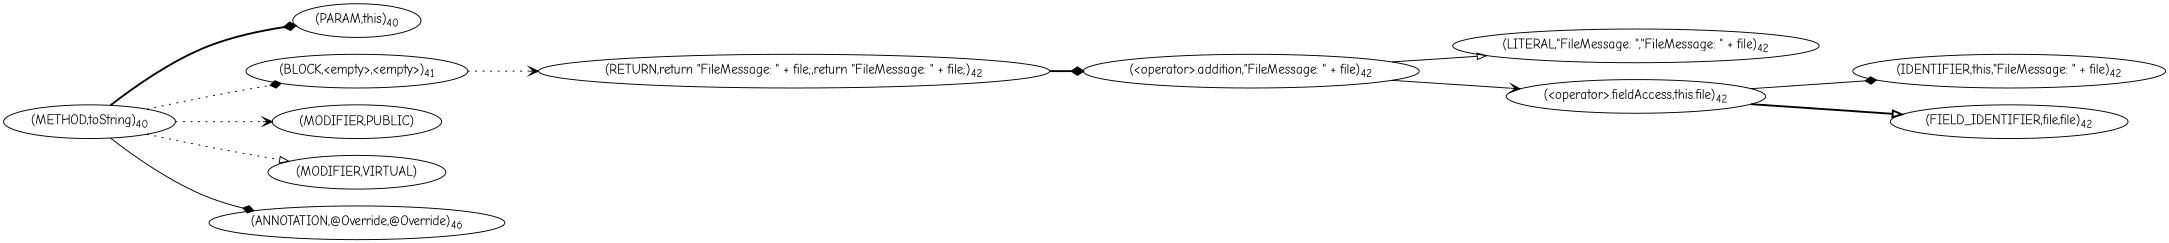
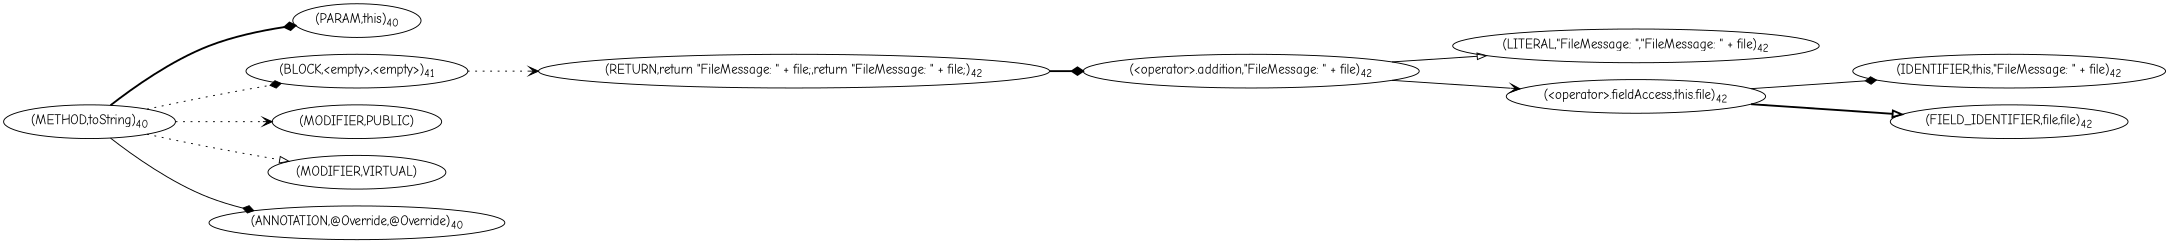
node "(ANNOTATION,@Override,@Override)": text "46" -> "40"
